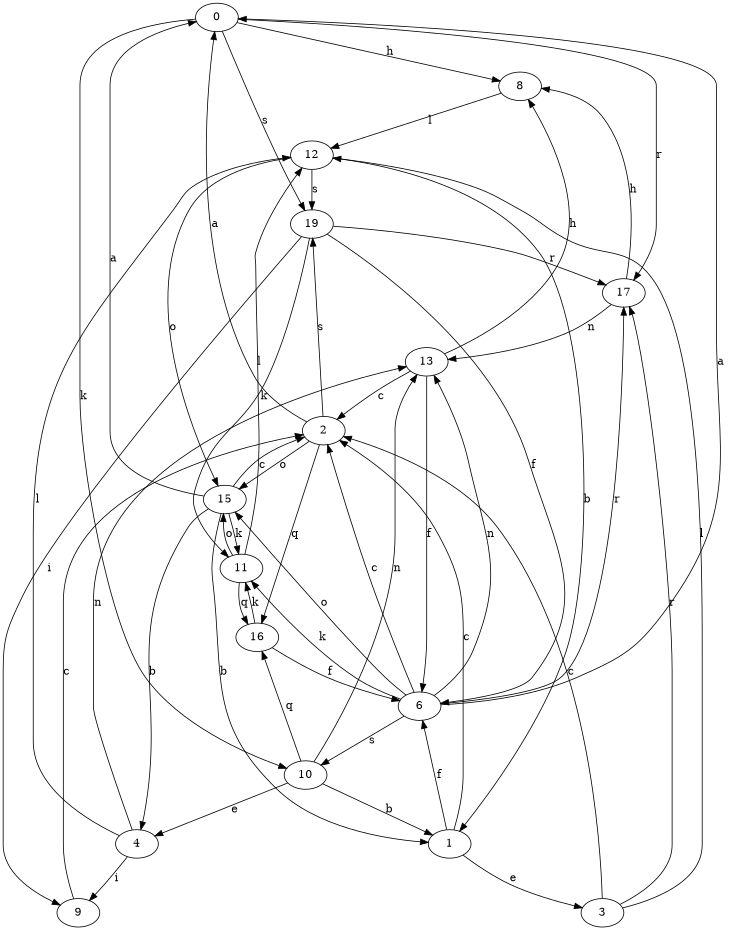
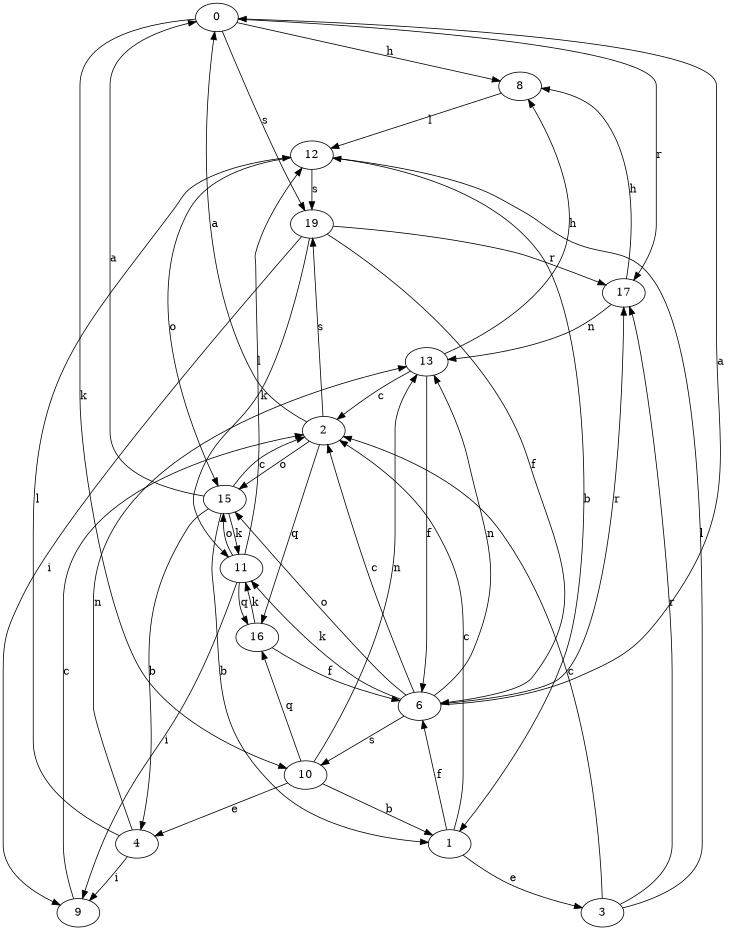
edge "11" -> "9": added, label "i"
